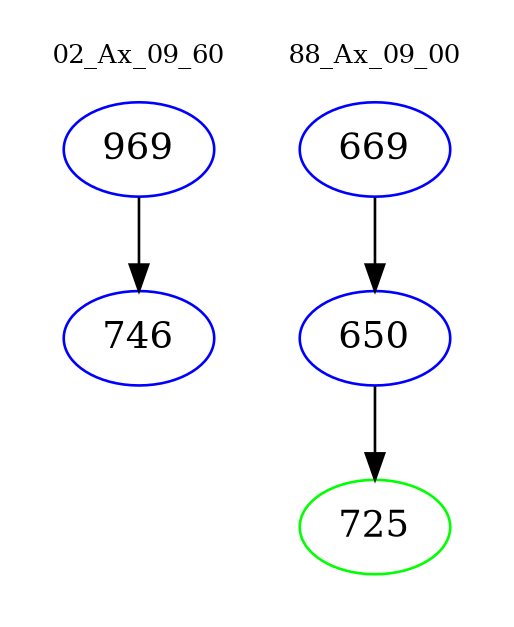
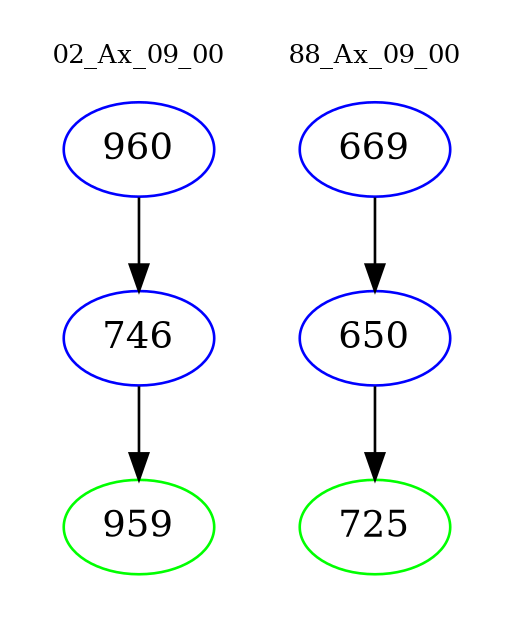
cluster "02_Ax_09_60": label "02_Ax_09_60" -> "02_Ax_09_00"
node "969": label "969" -> "960"
node "959": added
